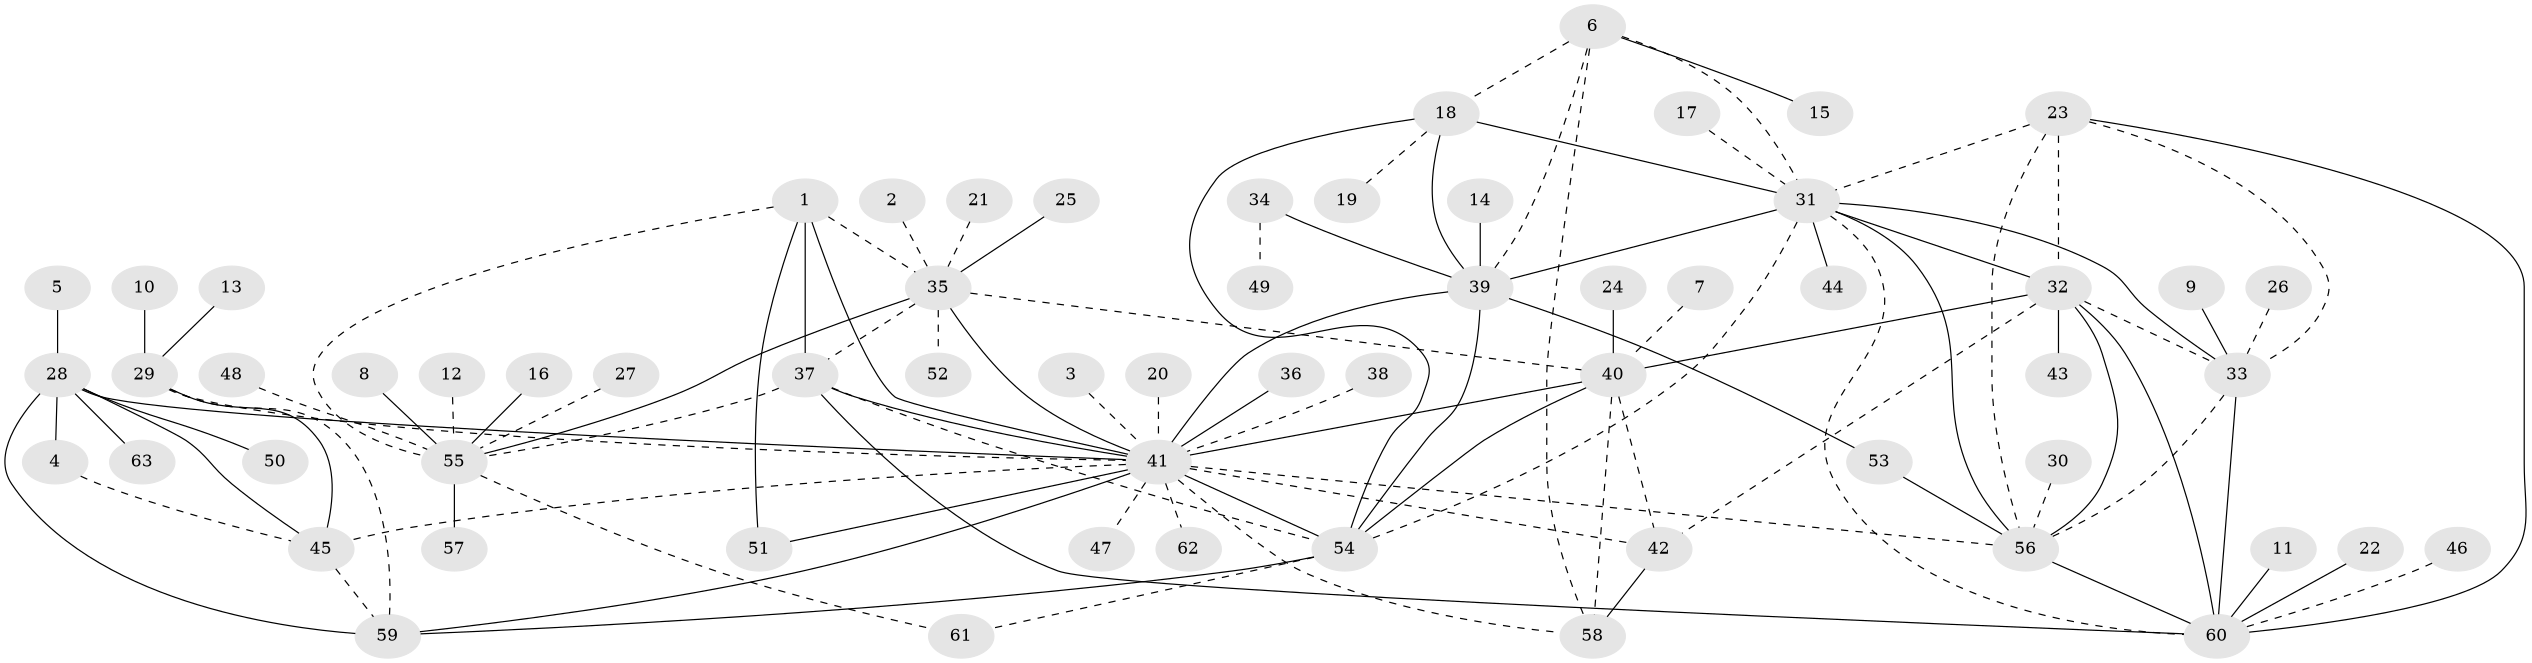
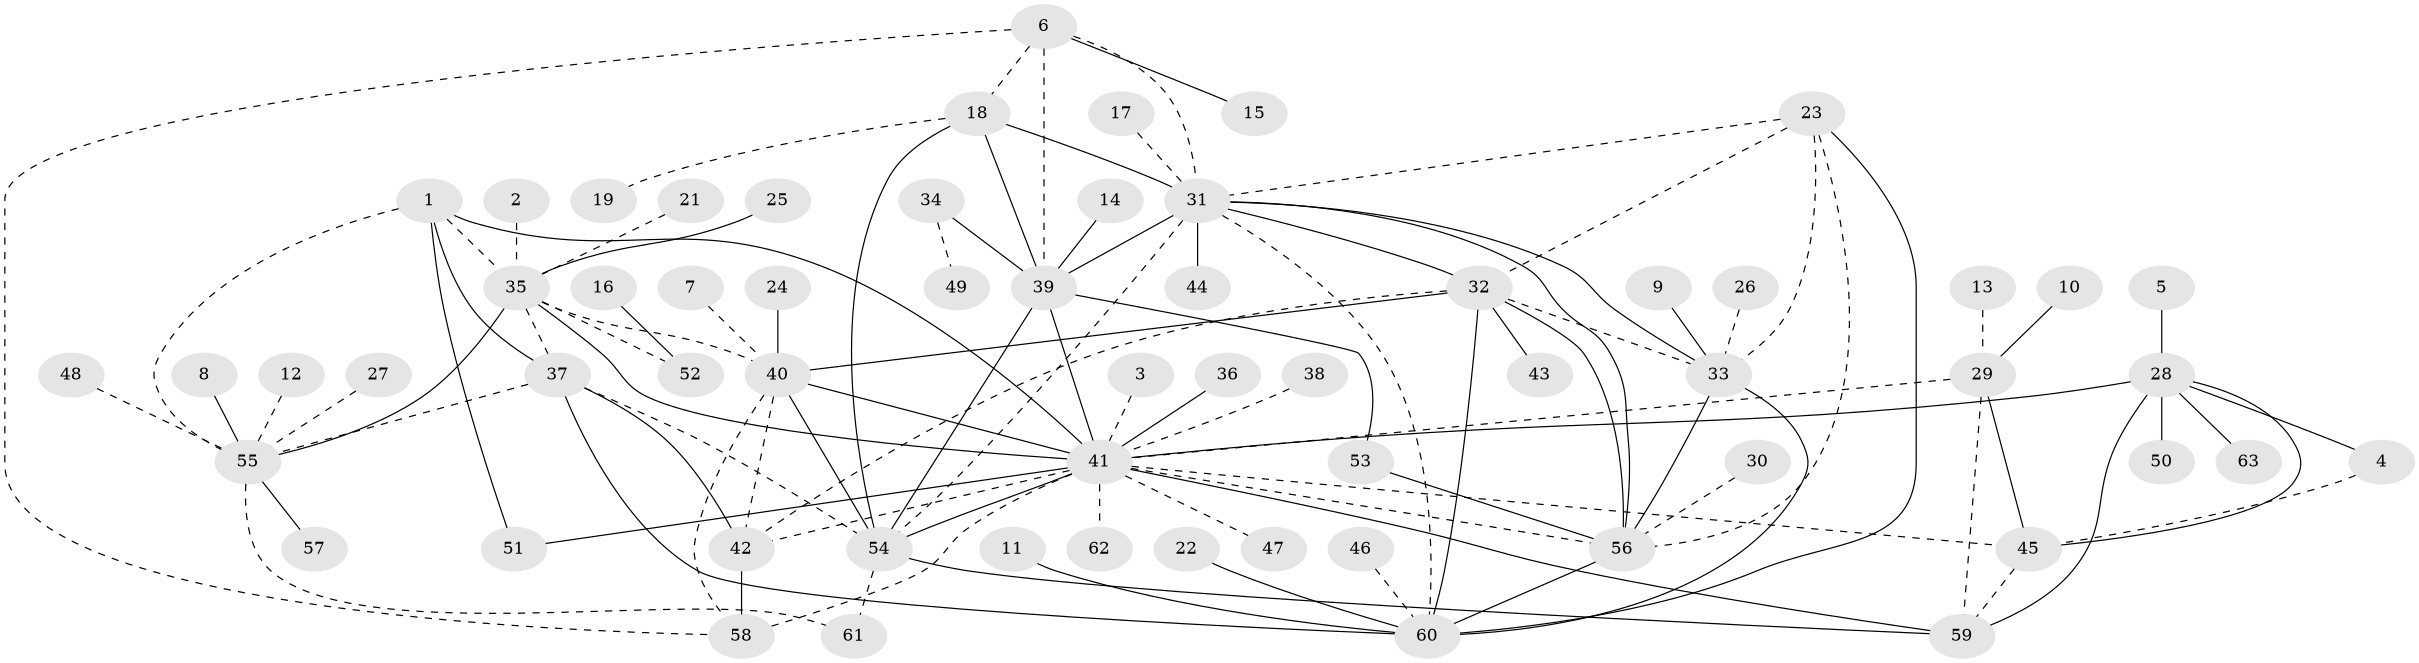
edge "13" -- "29": style solid -> dashed
node "20": removed
edge "16" -- "55": now "16" -- "52"
edge "37" -- "41": now "37" -- "42"
edge "33" -- "56": style dashed -> solid
